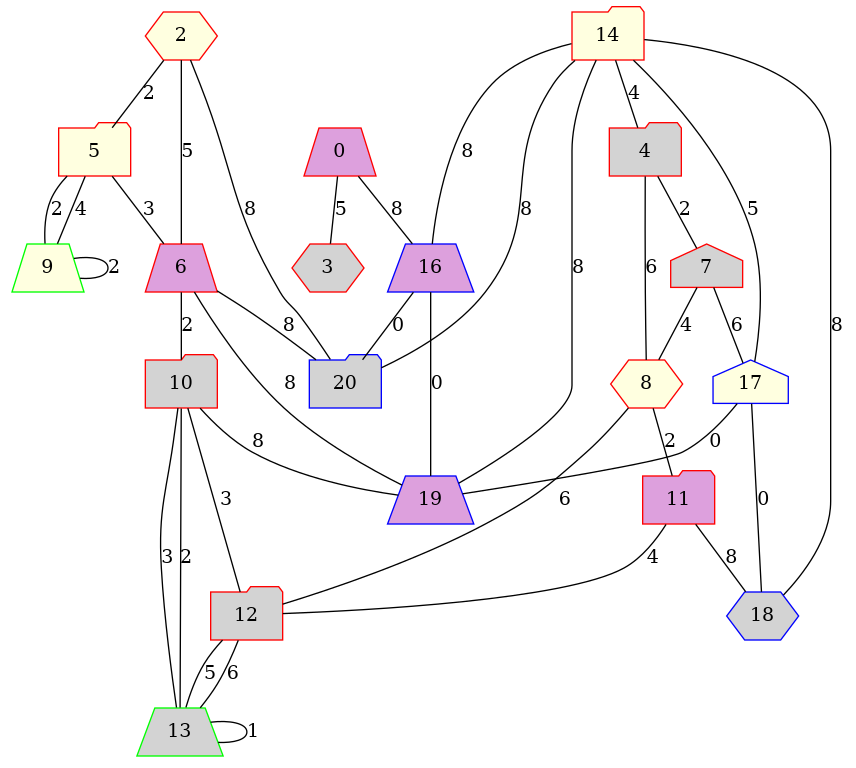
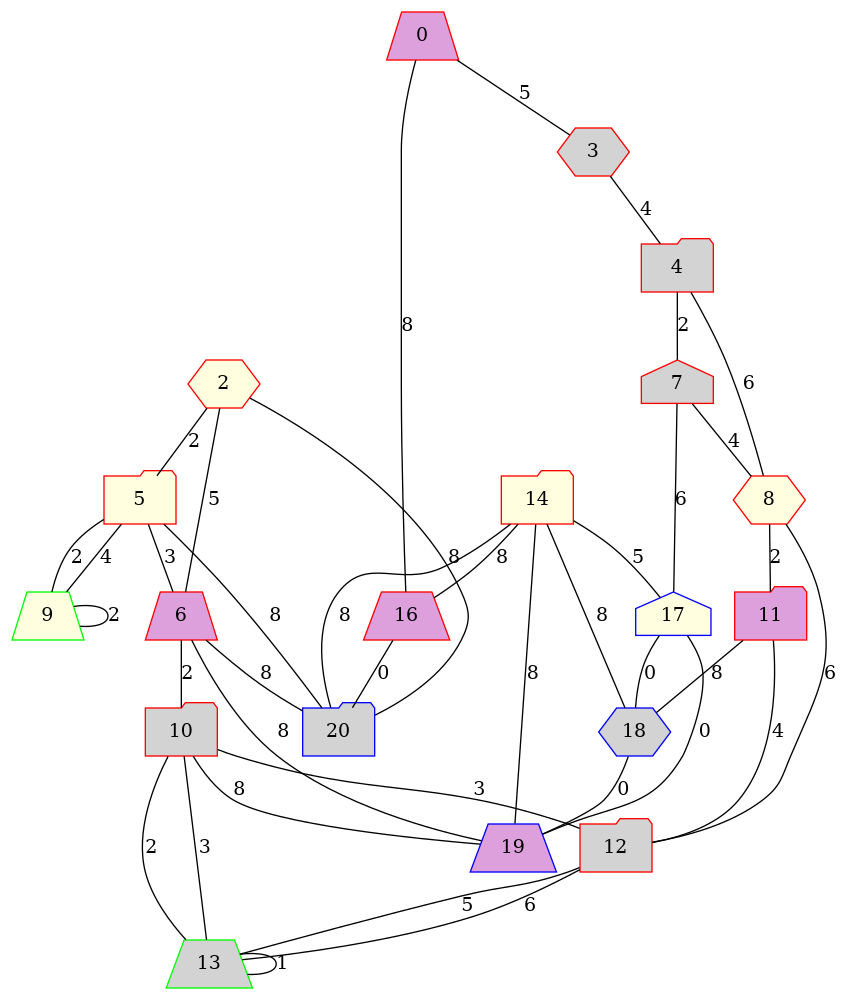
edge "14" -- "4": now "3" -- "4"
node "16": color blue -> red
edge "16" -- "19": now "18" -- "19"
edge "5" -- "20": added, label "8"
